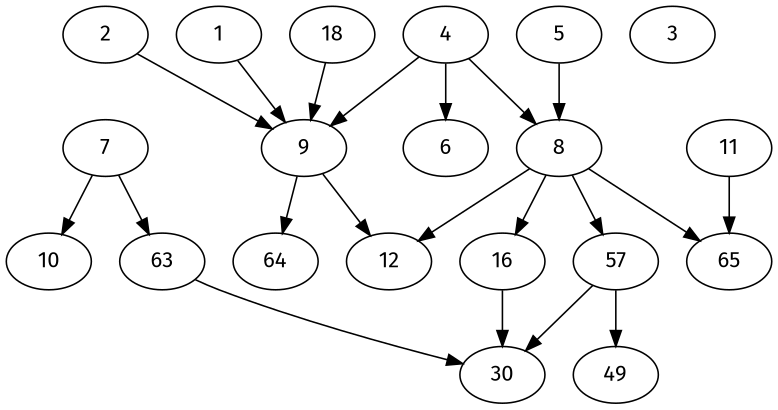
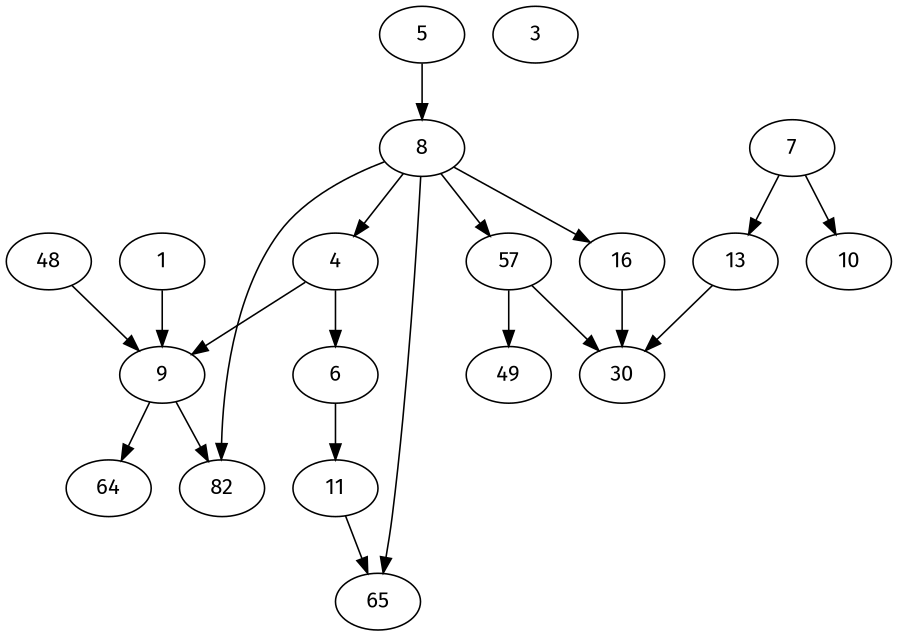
node "2": removed
node "18": label "18" -> "48"
edge "4" -> "8": reversed
node "63": label "63" -> "13"
node "12": label "12" -> "82"
edge "6" -> "11": added
